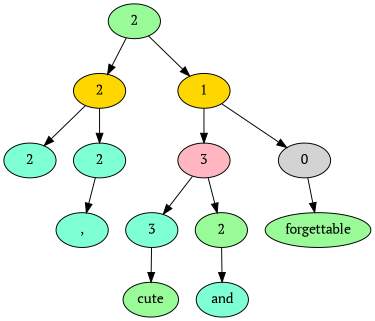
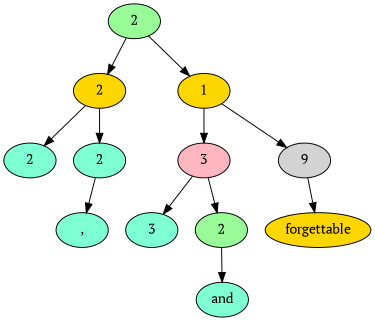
node "0": label "0" -> "9"
node "forgettable": fillcolor palegreen -> gold
node "cute": removed
